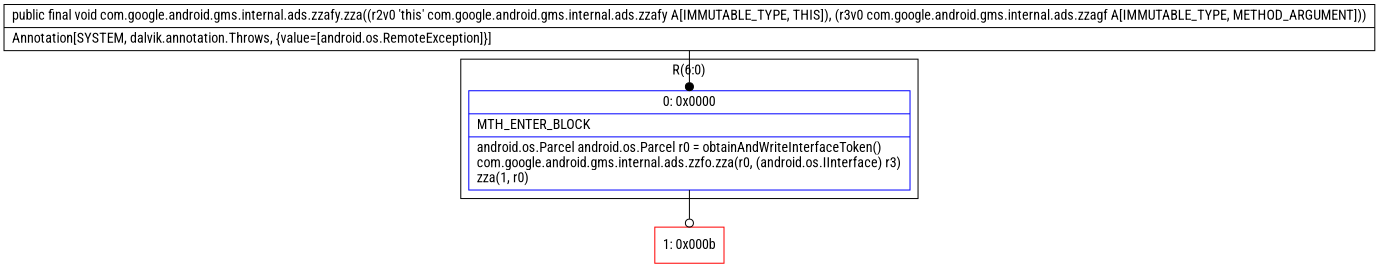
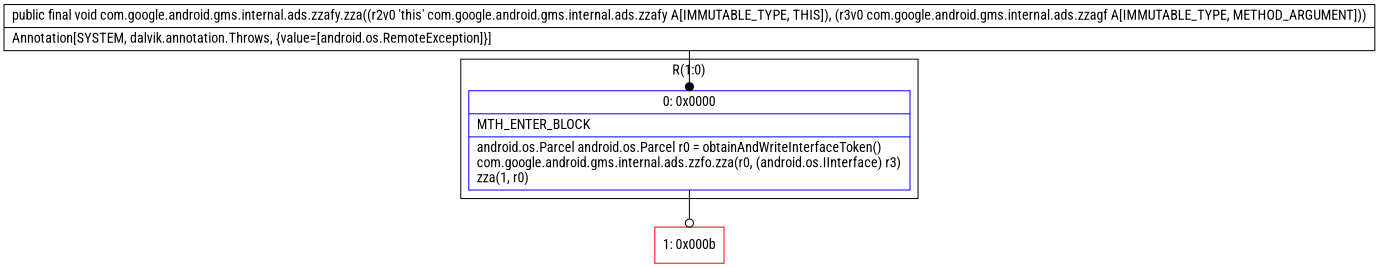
cluster "R(6:0)": label "R(6:0)" -> "R(1:0)"
